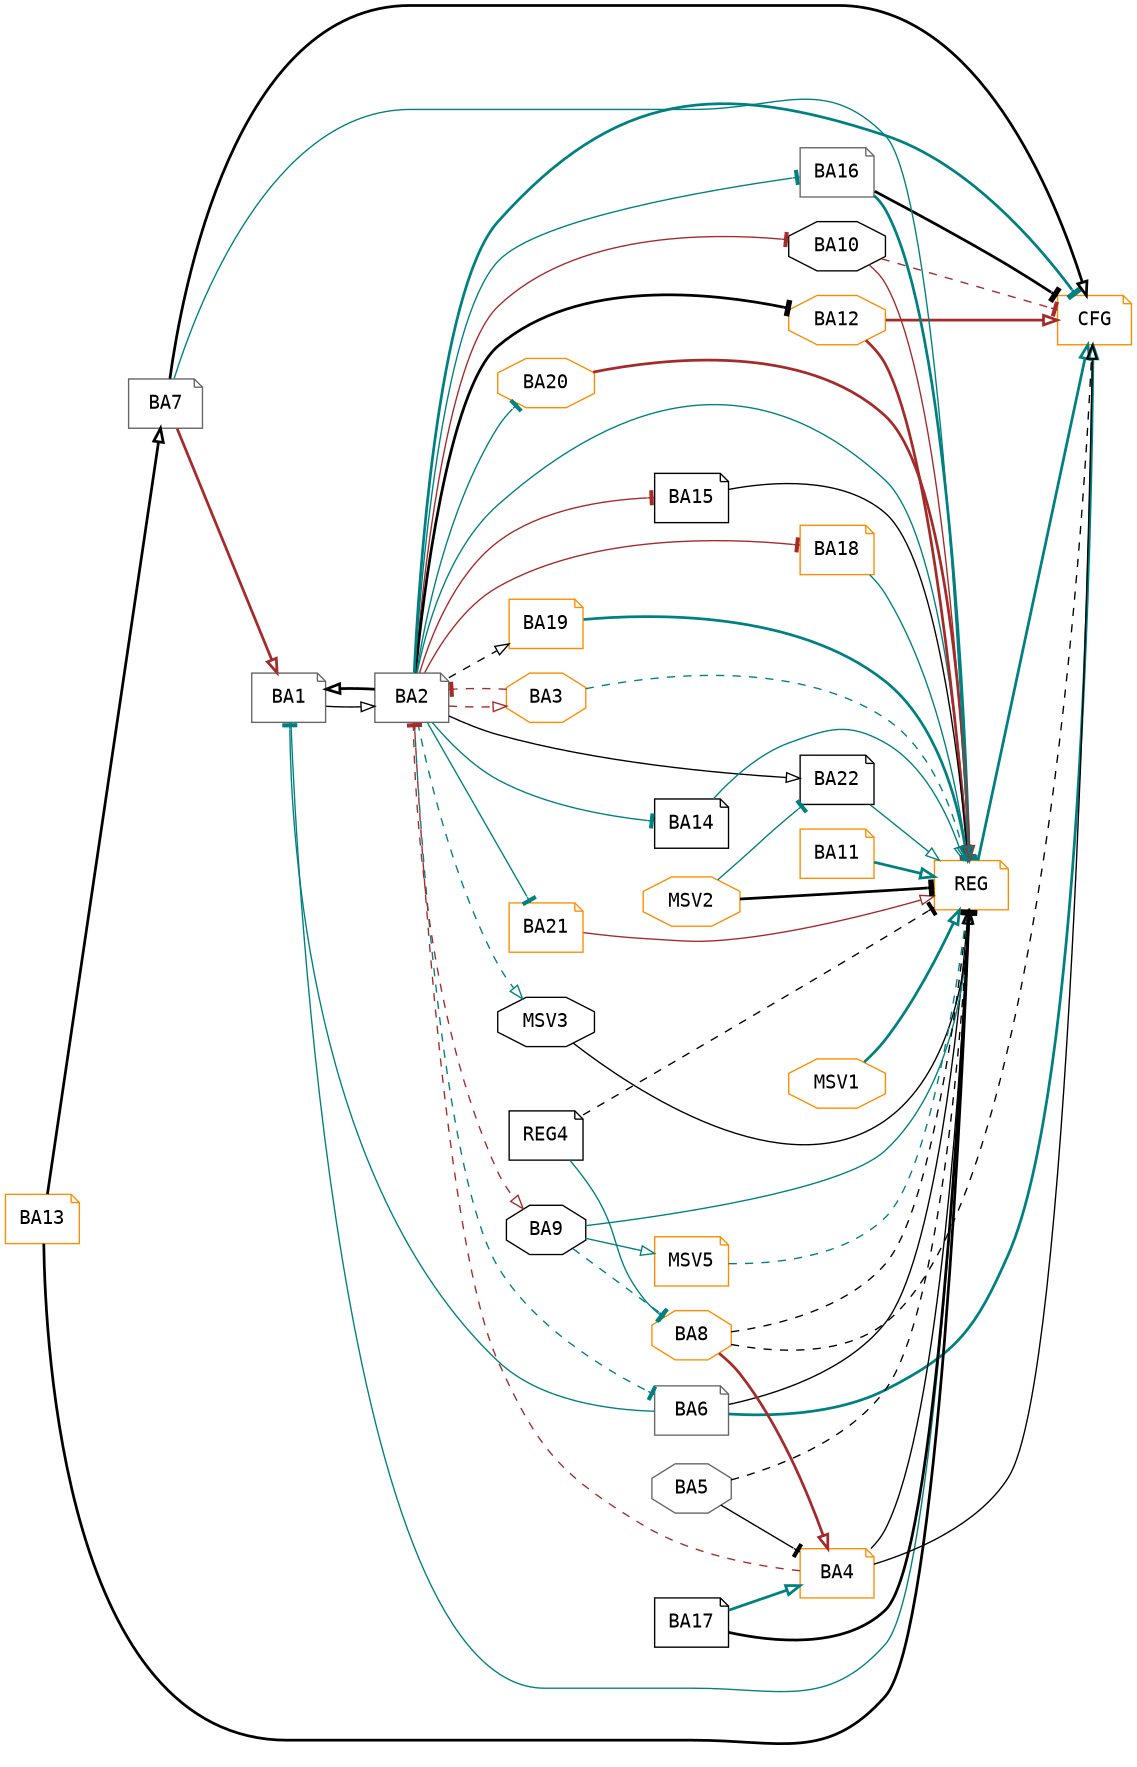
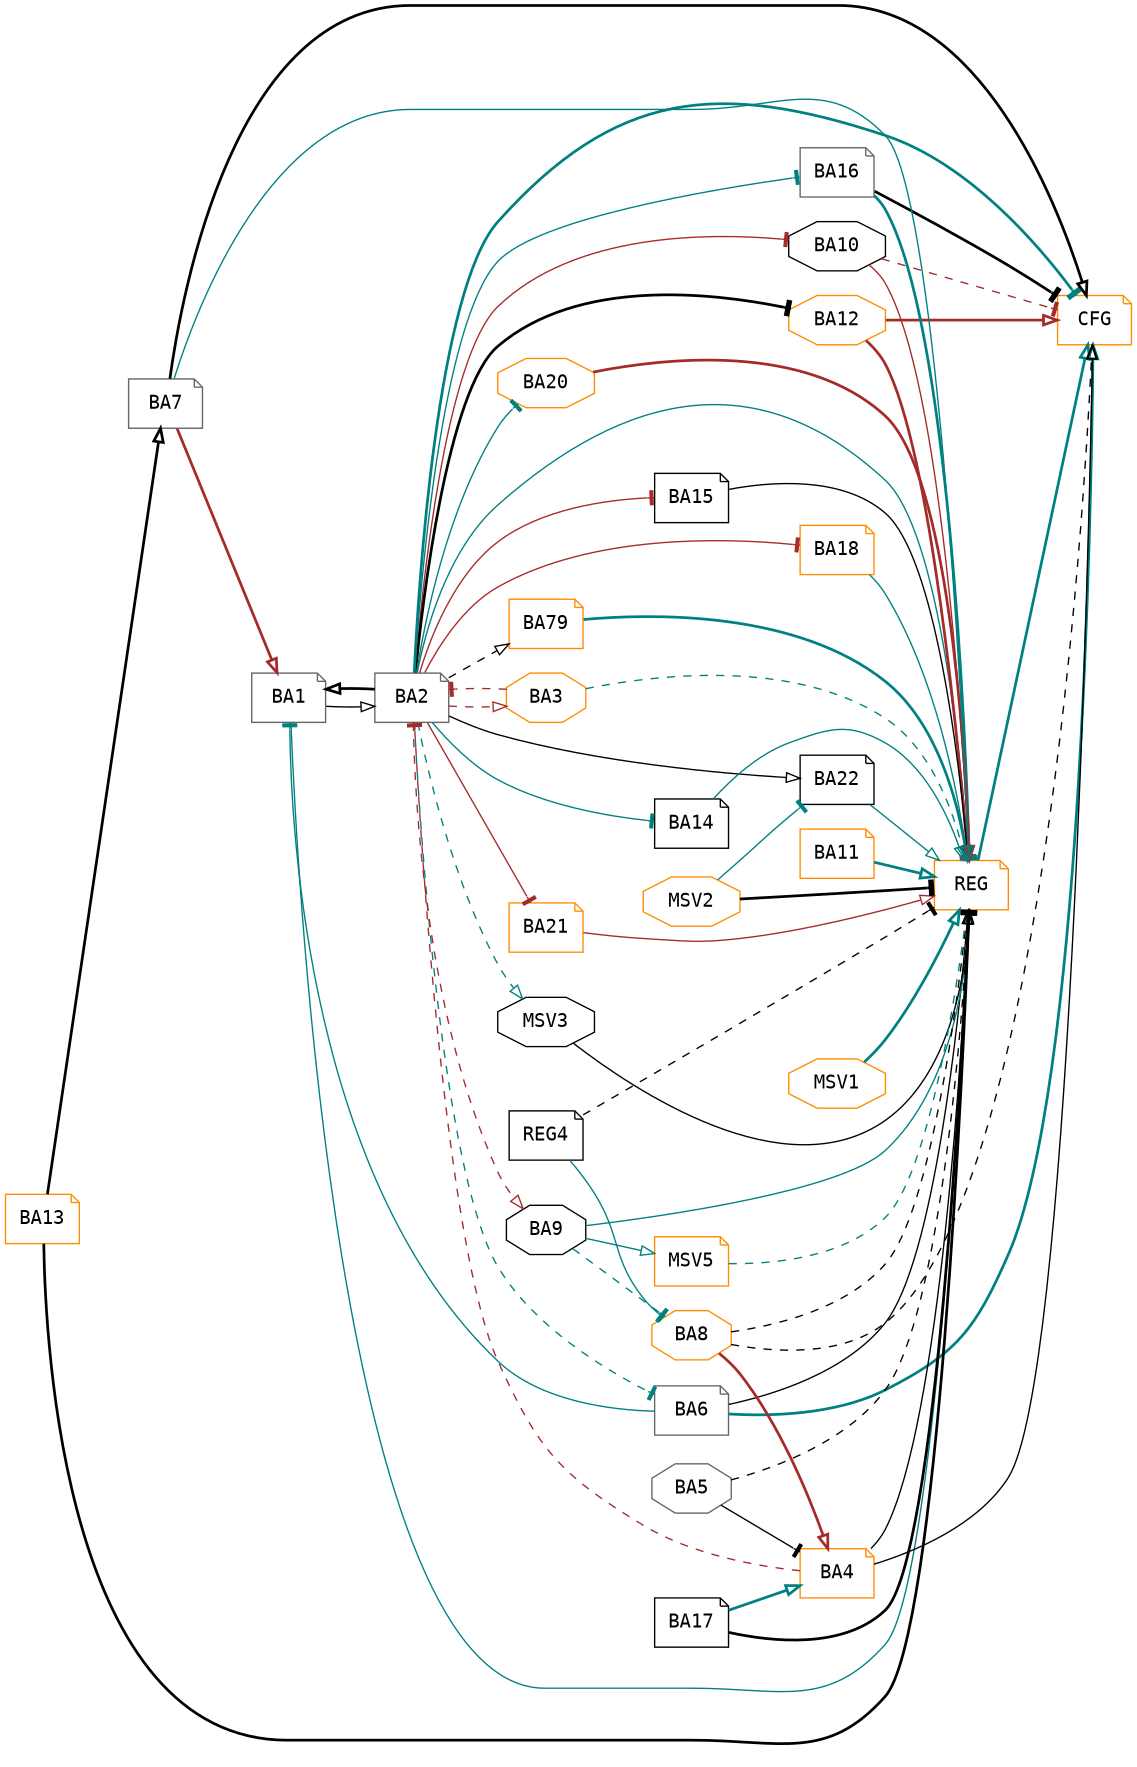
node "BA19": label "BA19" -> "BA79"
edge "BA2" -> "BA21": color teal -> brown
